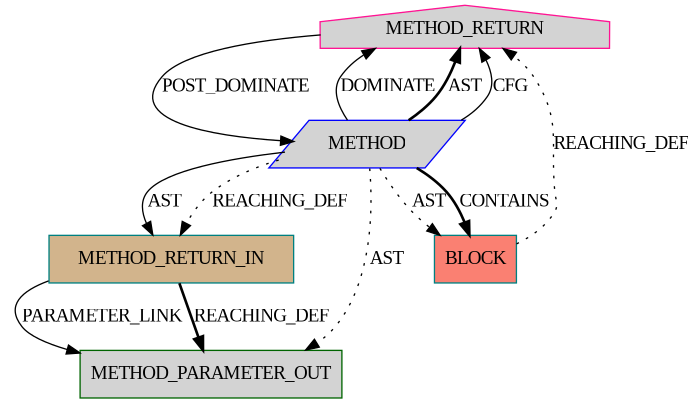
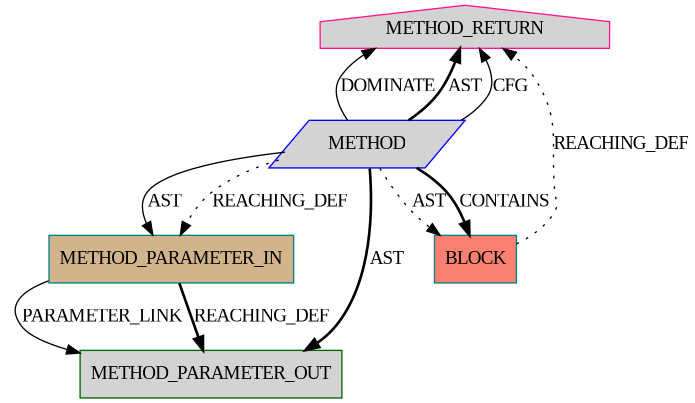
edge "METHOD_RETURN" -> "METHOD": removed, label "POST_DOMINATE"
node "METHOD_RETURN_IN": label "METHOD_RETURN_IN" -> "METHOD_PARAMETER_IN"
edge "METHOD" -> "METHOD_PARAMETER_OUT": style dotted -> bold
